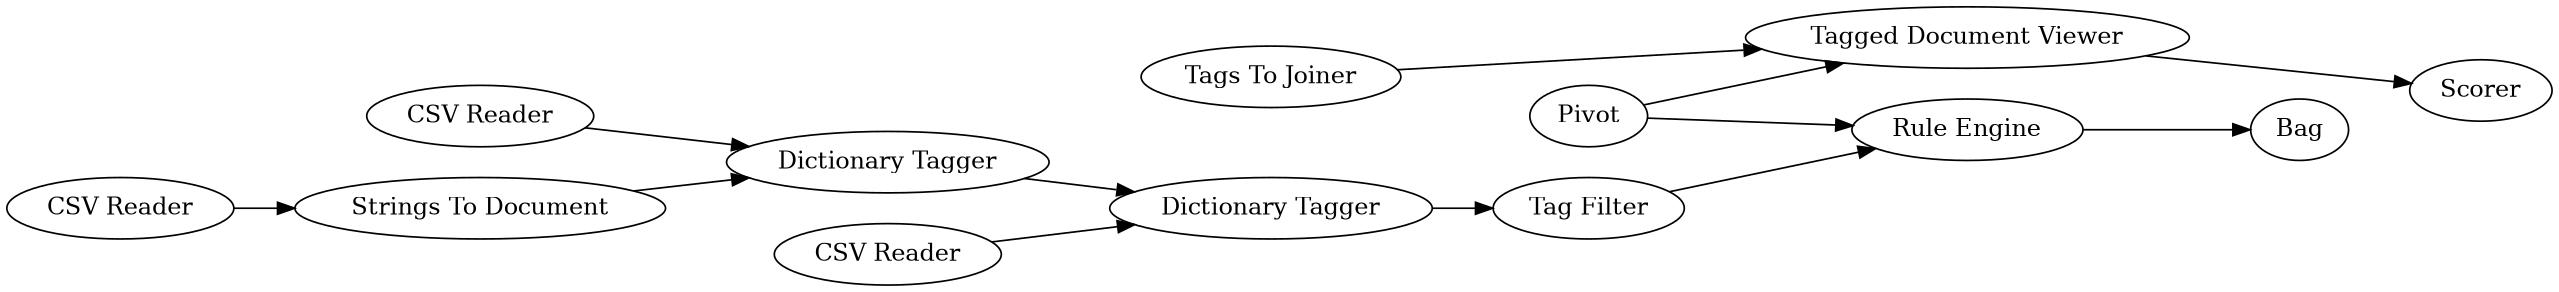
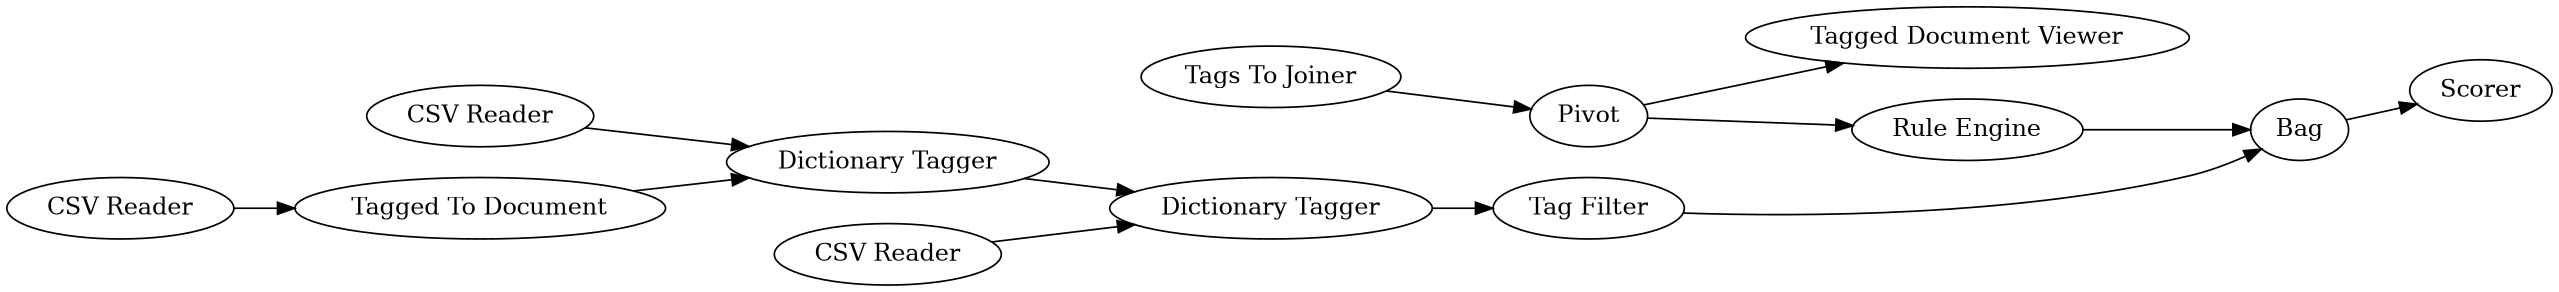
edge "Tags To Joiner" -> "Tagged Document Viewer": now "Tags To Joiner" -> "Pivot"
edge "Tagged Document Viewer" -> "Scorer": now "Bag" -> "Scorer"
edge "Tag Filter" -> "Rule Engine": now "Tag Filter" -> "Bag"
node "Strings To Document": label "Strings To Document" -> "Tagged To Document"
